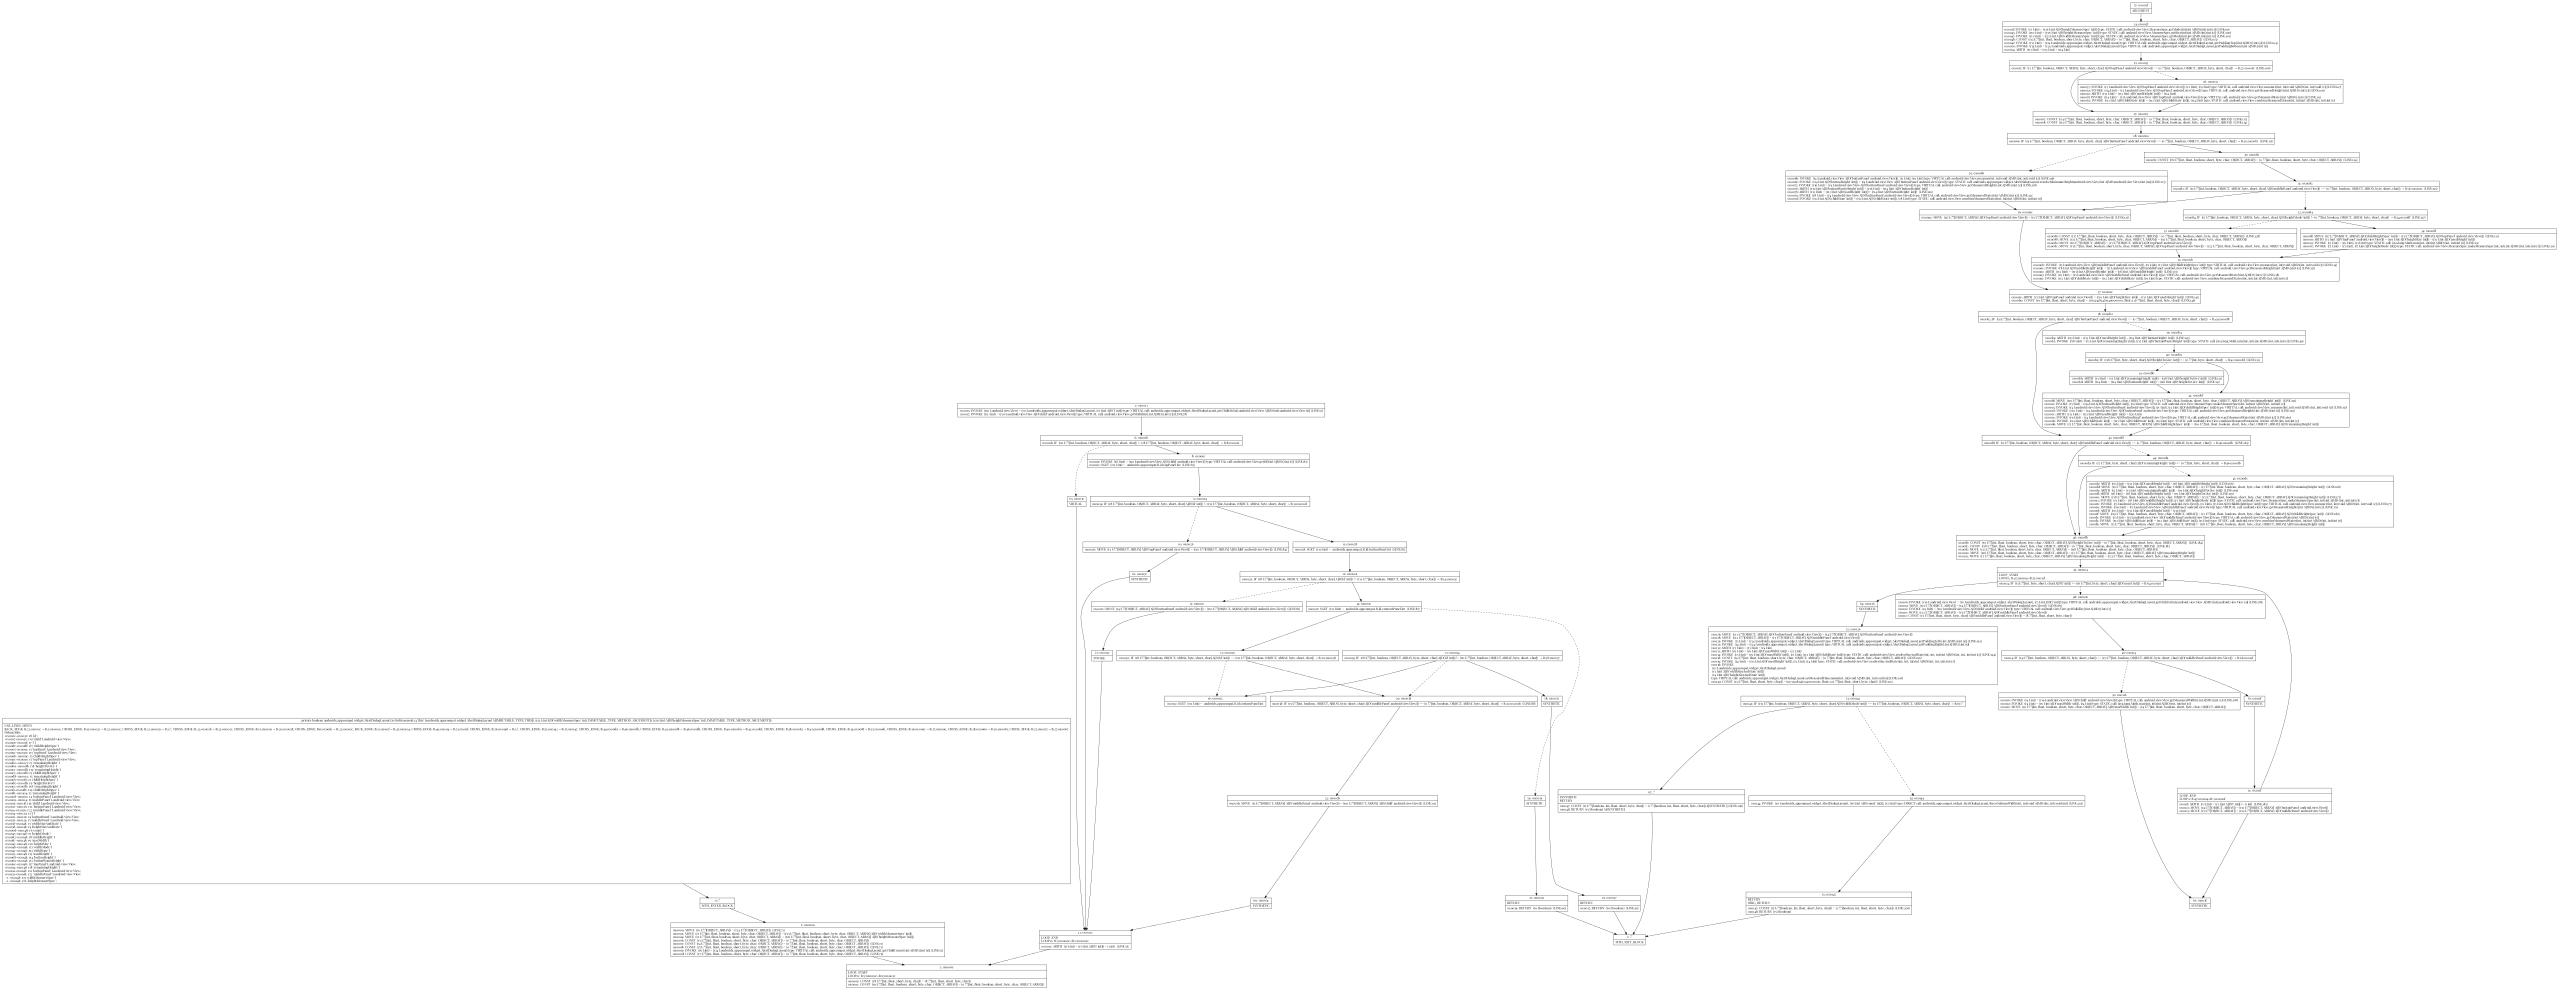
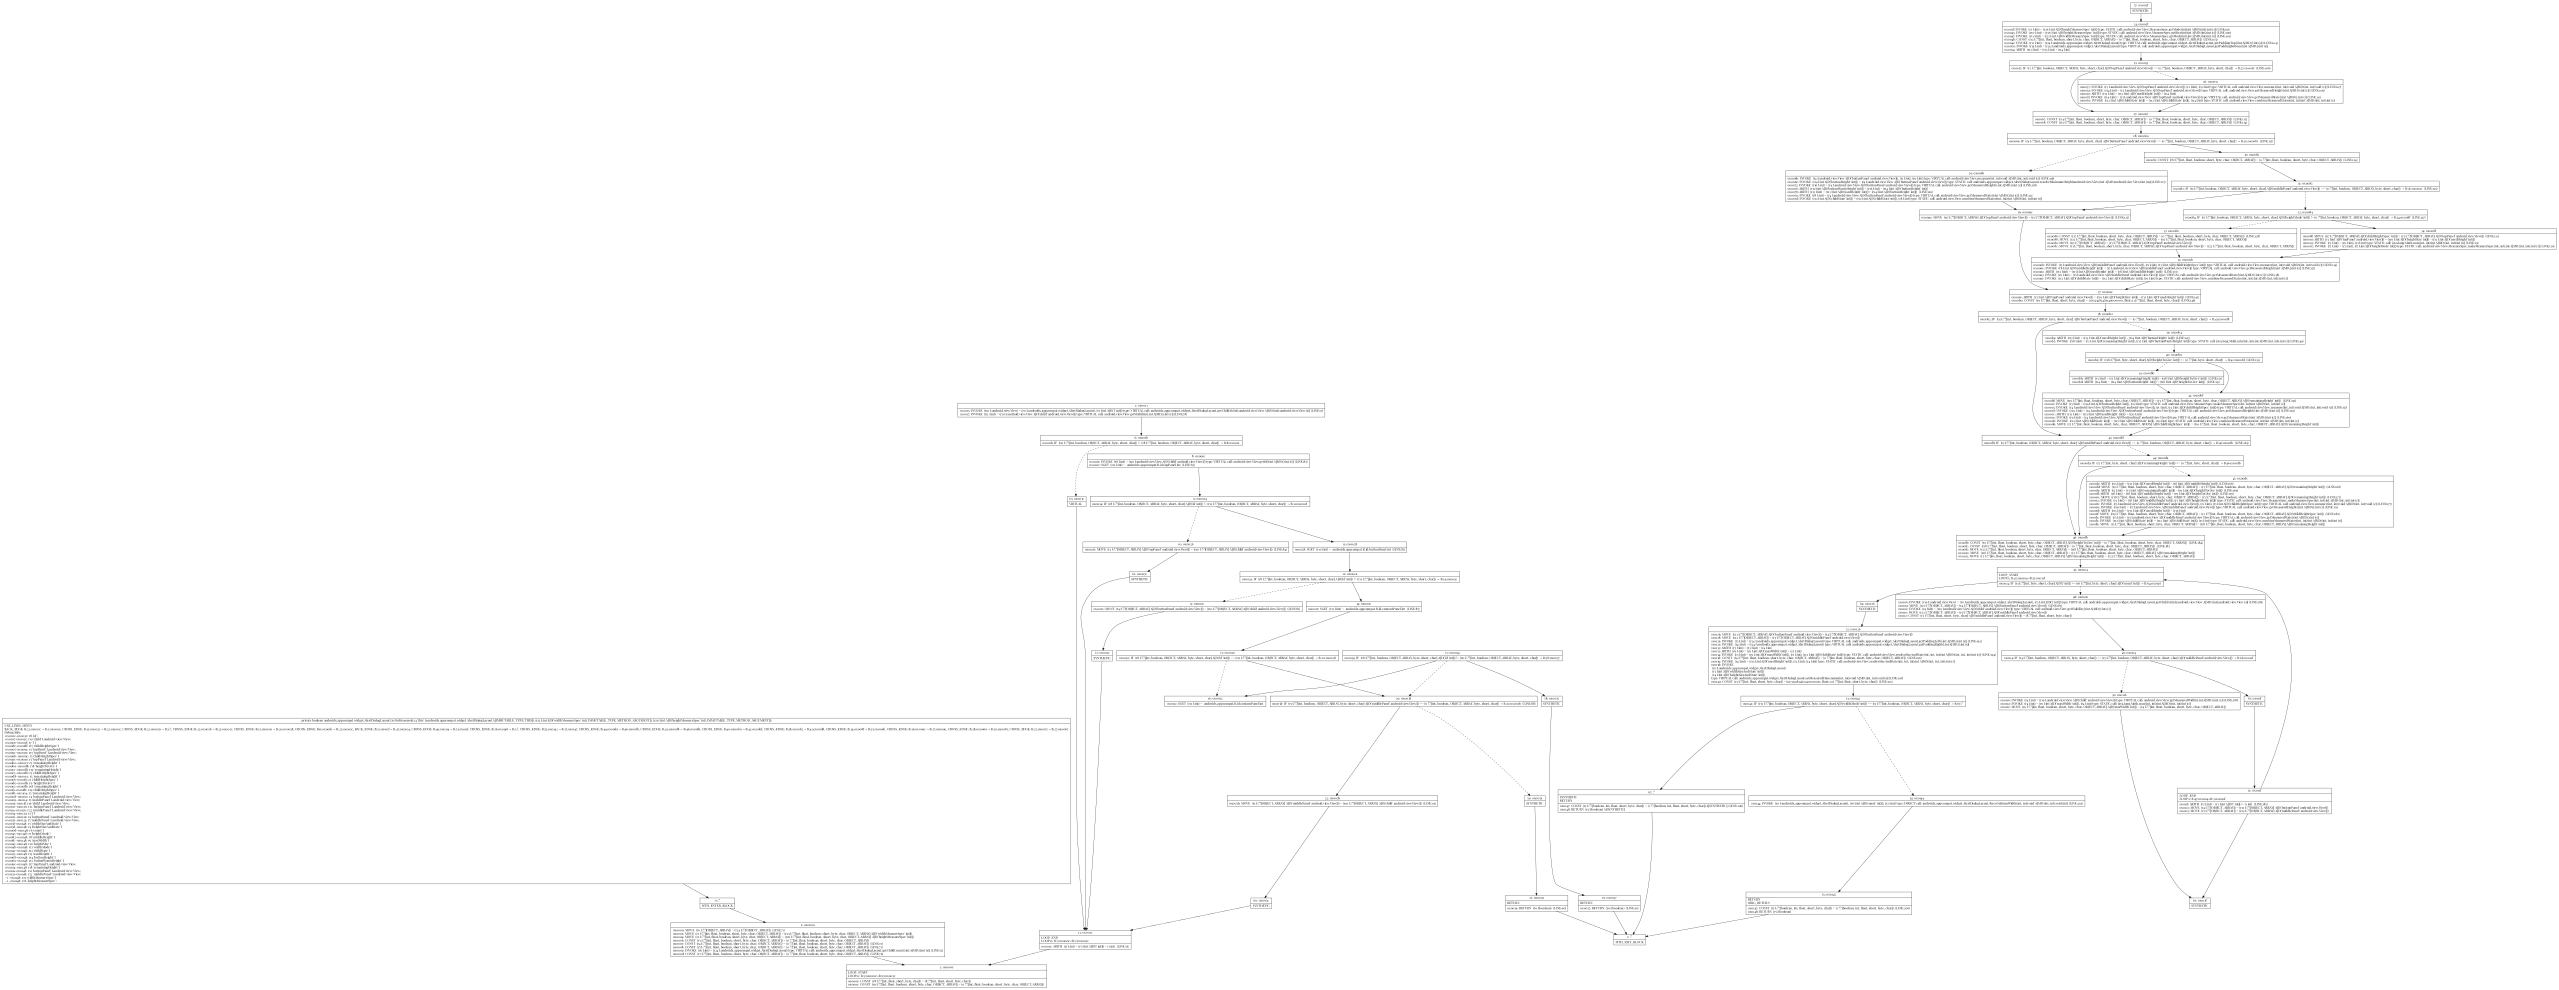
node "57: 0x003f": text "ARGUMENT" -> "SYNTHETIC"
edge "6: 0x001b" -> "8: 0x001e": removed
edge "14: 0x002e" -> "59: 0x003a": now "20: 0x0038" -> "59: 0x003a"
node "62: 0x003c": text "INVOKE" -> "SYNTHETIC"
